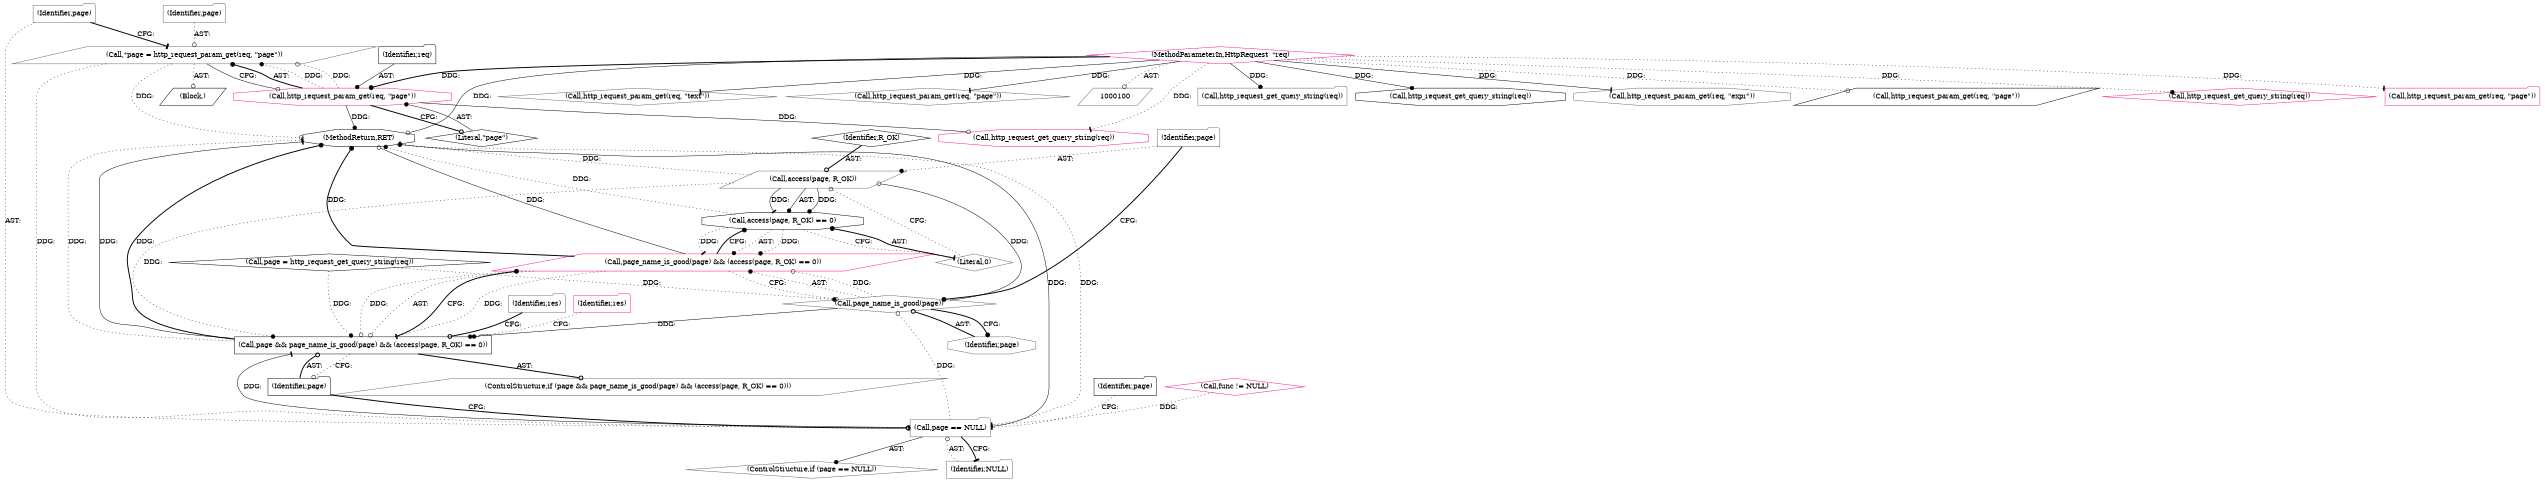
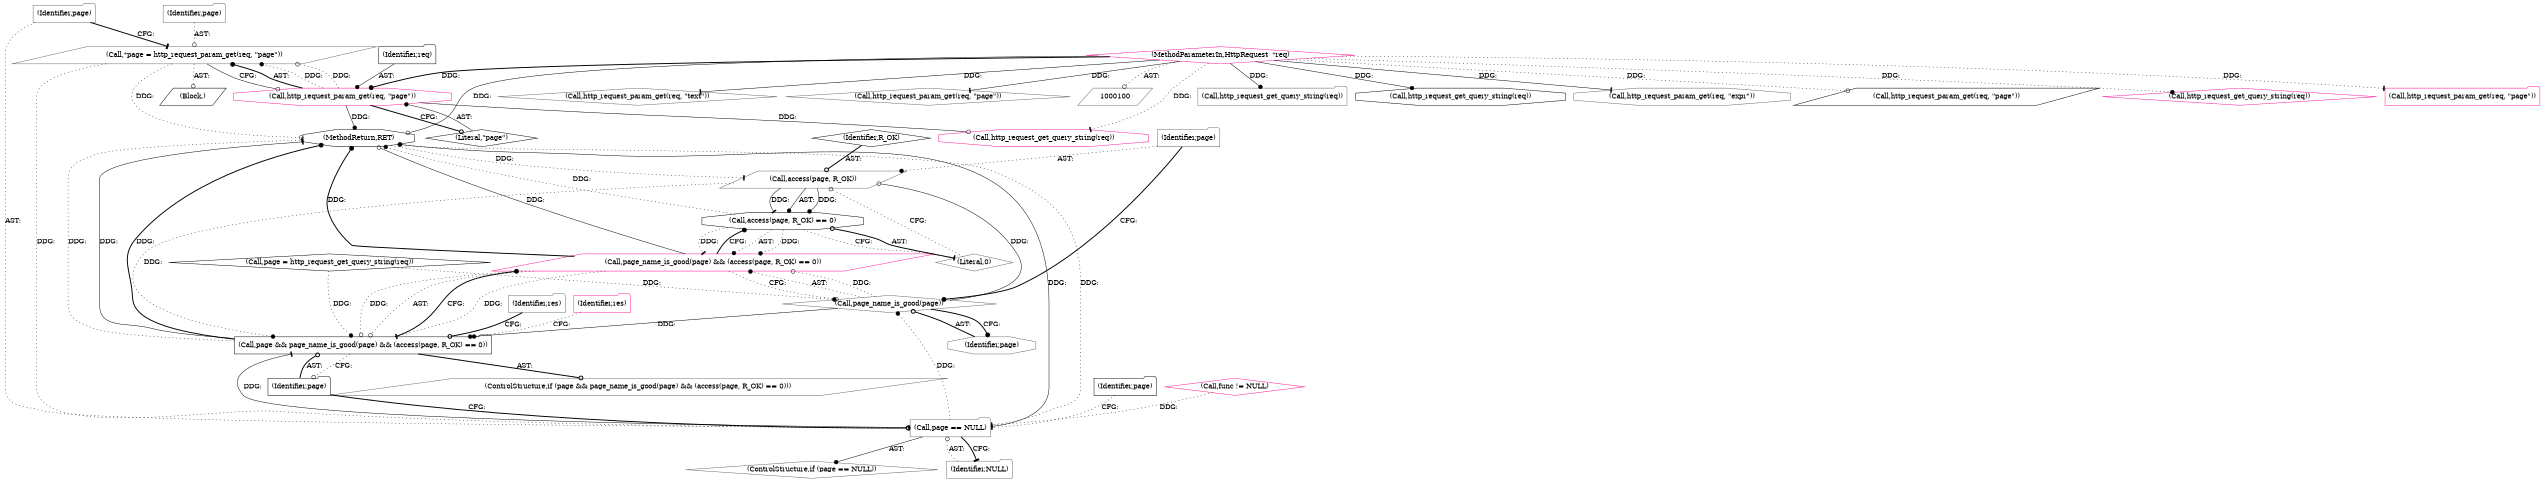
edge "(Call,access(page, R_OK))" -> "(MethodReturn,RET)": reversed
edge "(Literal,0)" -> "(Call,access(page, R_OK) == 0)": arrowhead dot -> odot
edge "(Call,page == NULL)" -> "(Call,page_name_is_good(page))": arrowhead odot -> dot
